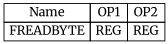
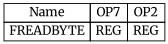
node "Name": text "OP1" -> "OP7"
